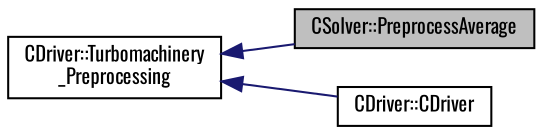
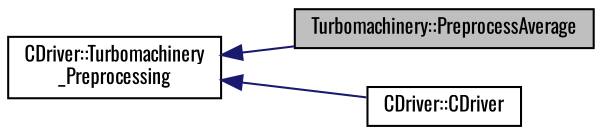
node "CSolver::PreprocessAverage": label "CSolver::PreprocessAverage" -> "Turbomachinery::PreprocessAverage"
